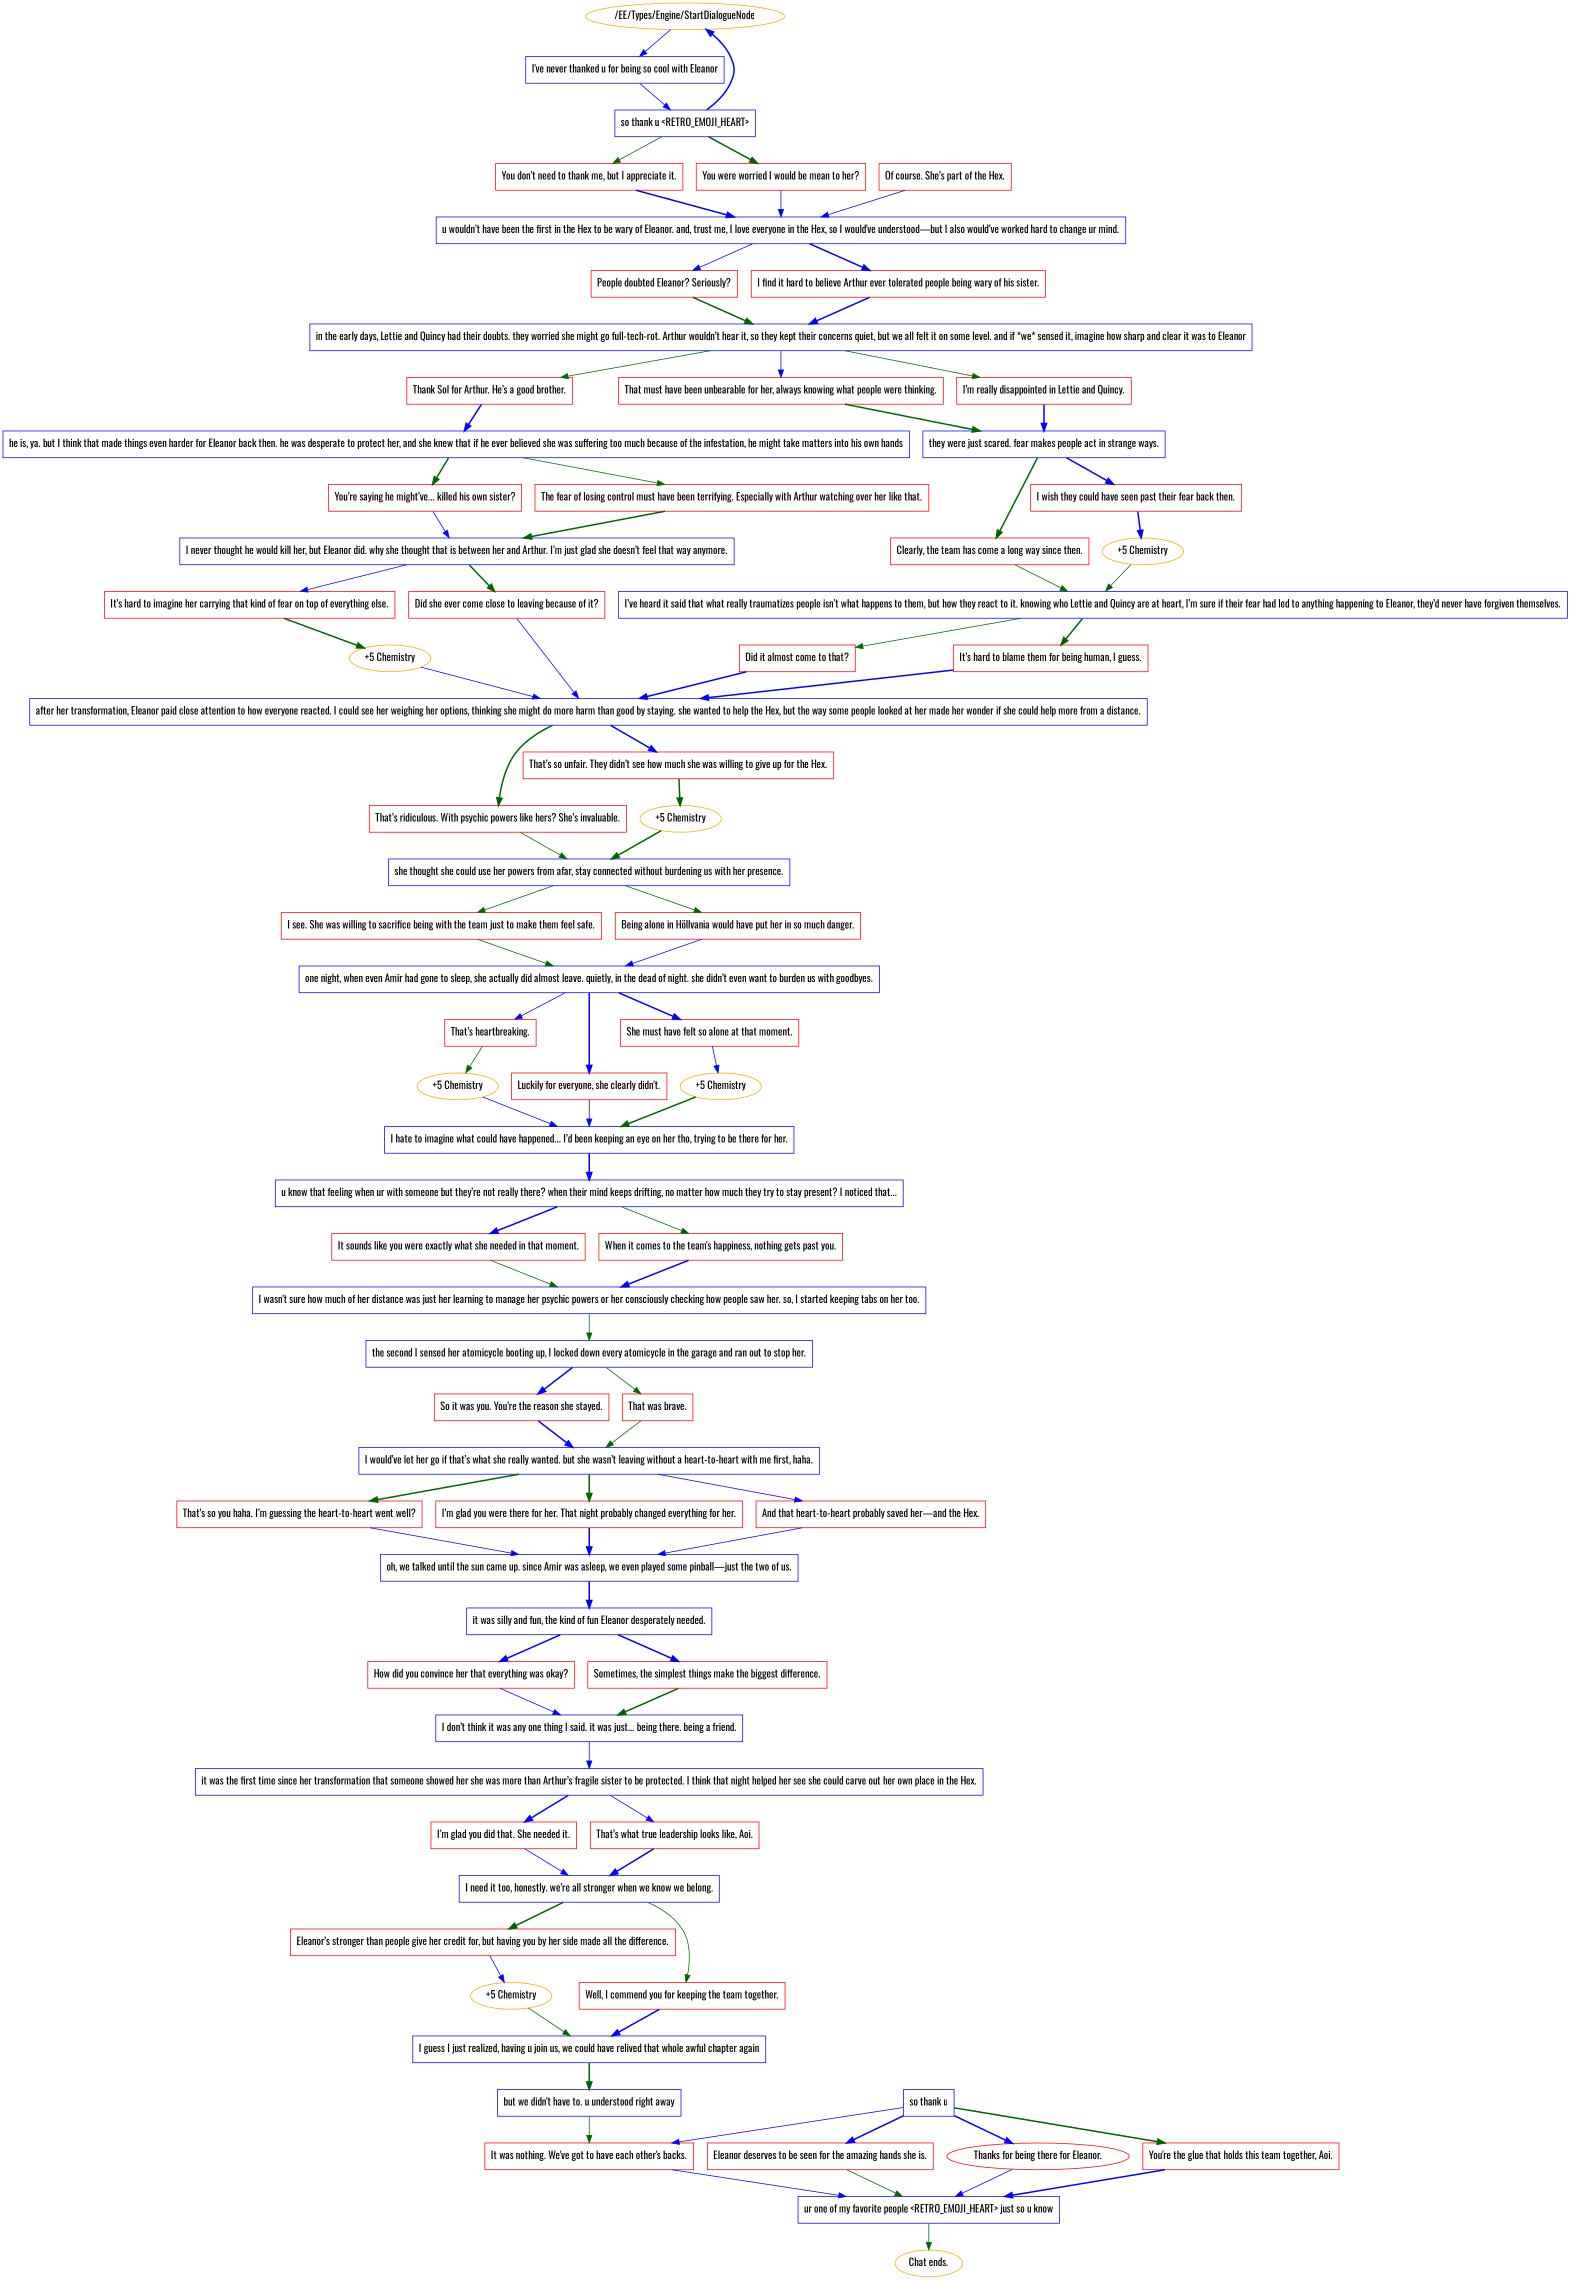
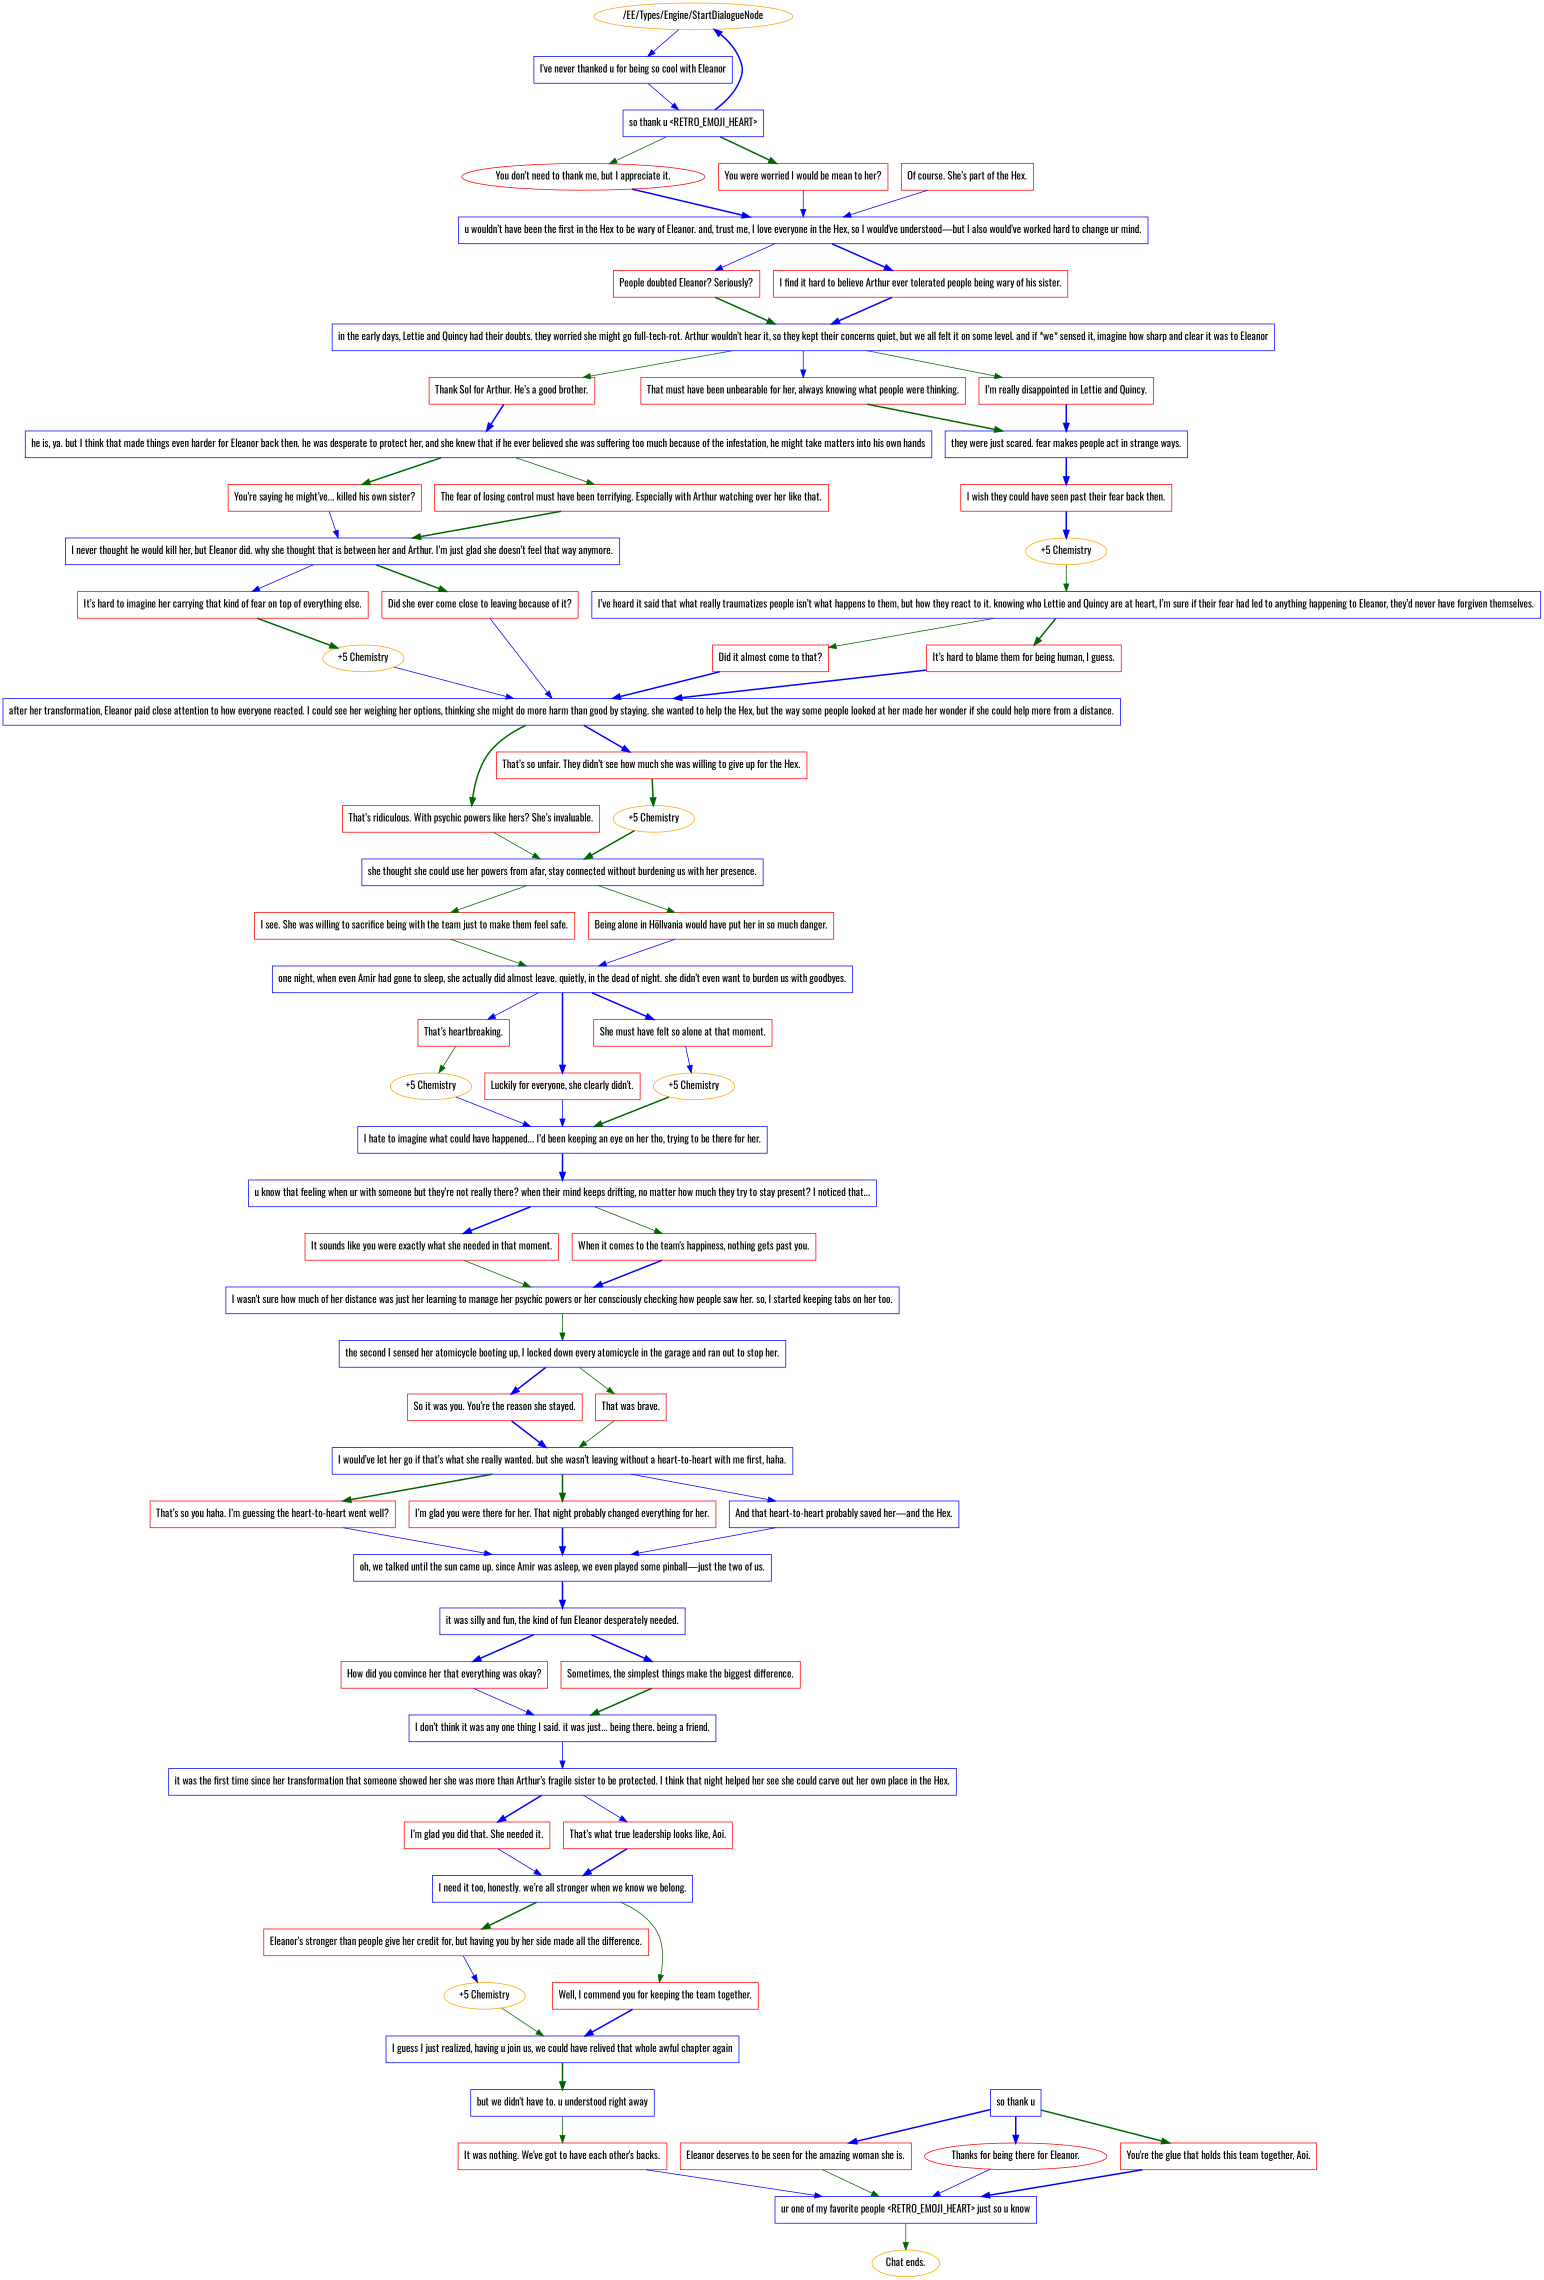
node "You don’t need to thank me, but I appreciate it.": shape box -> ellipse
node "Clearly, the team has come a long way since then.": removed
node "And that heart-to-heart probably saved her—and the Hex.": color red -> blue
edge "so thank u" -> "It was nothing. We've got to have each other's backs.": removed
node "Eleanor deserves to be seen for the amazing hands she is.": label "Eleanor deserves to be seen for the amazing hands she is." -> "Eleanor deserves to be seen for the amazing woman she is."
